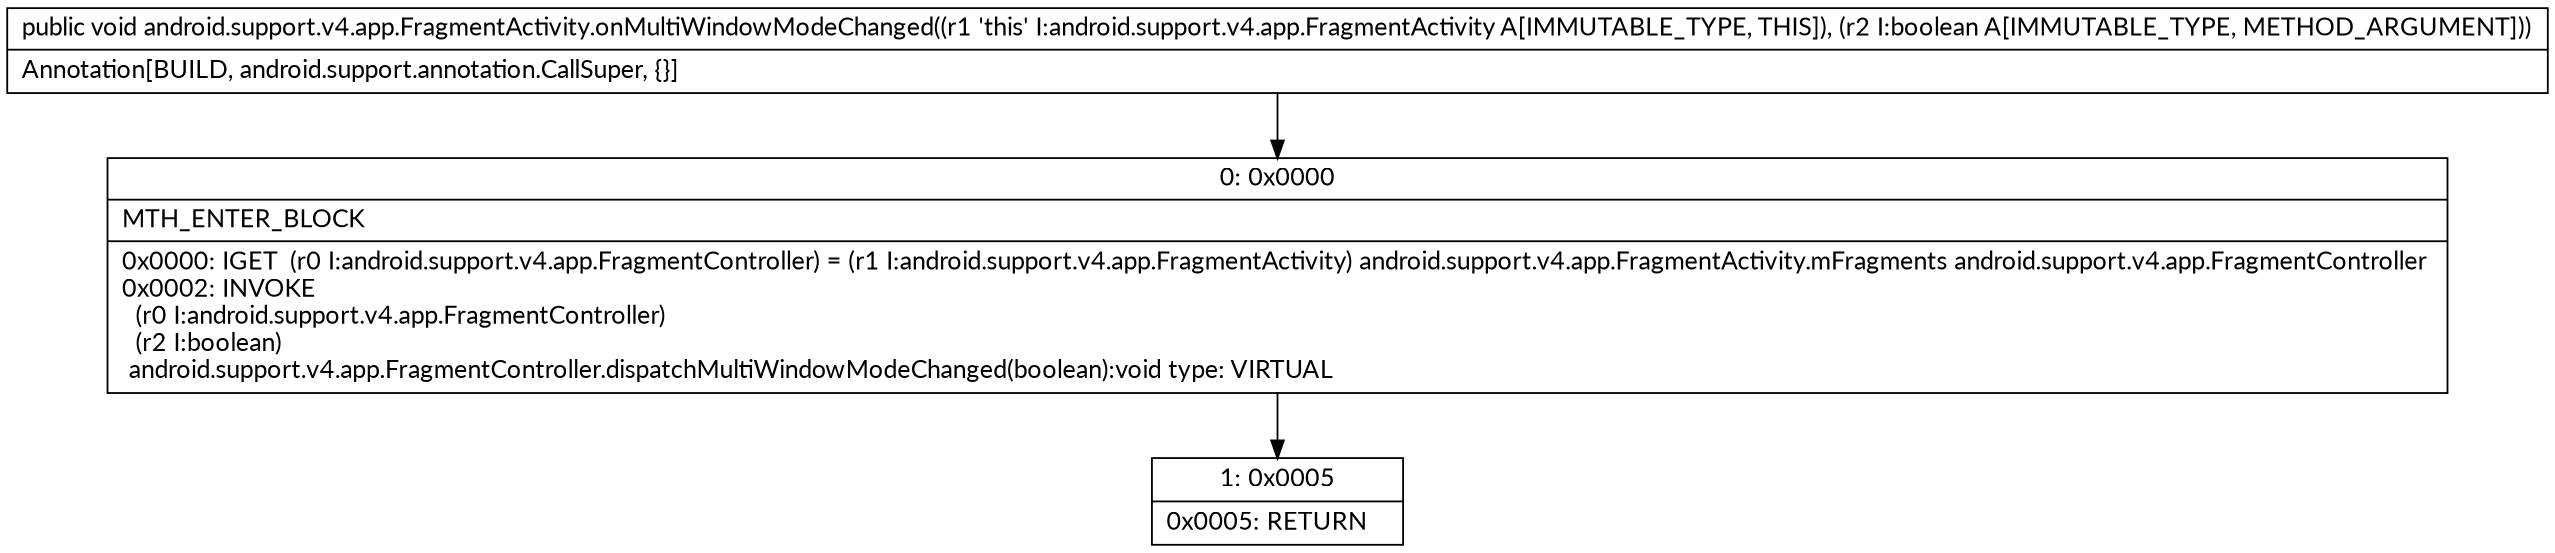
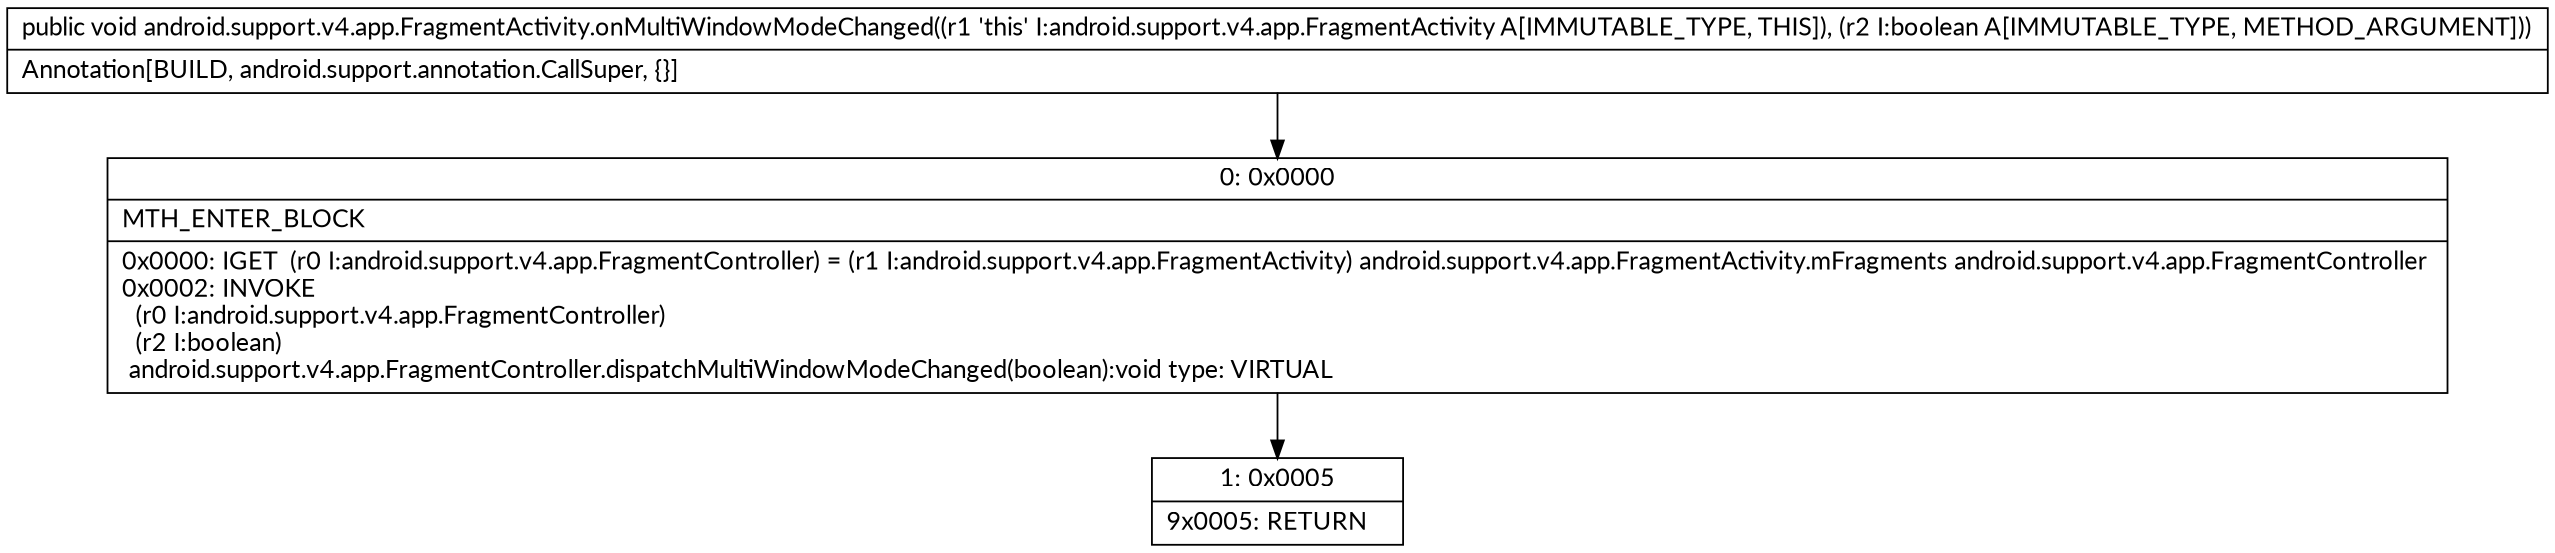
node "1: 0x0005": text "0x0005: RETURN" -> "9x0005: RETURN"
